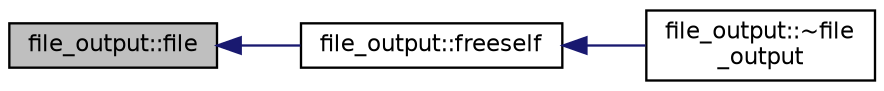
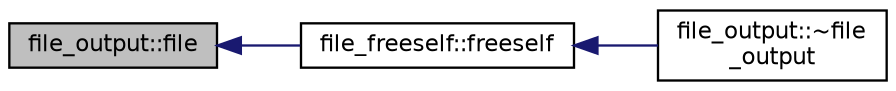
node "file_output::freeself": label "file_output::freeself" -> "file_freeself::freeself"
